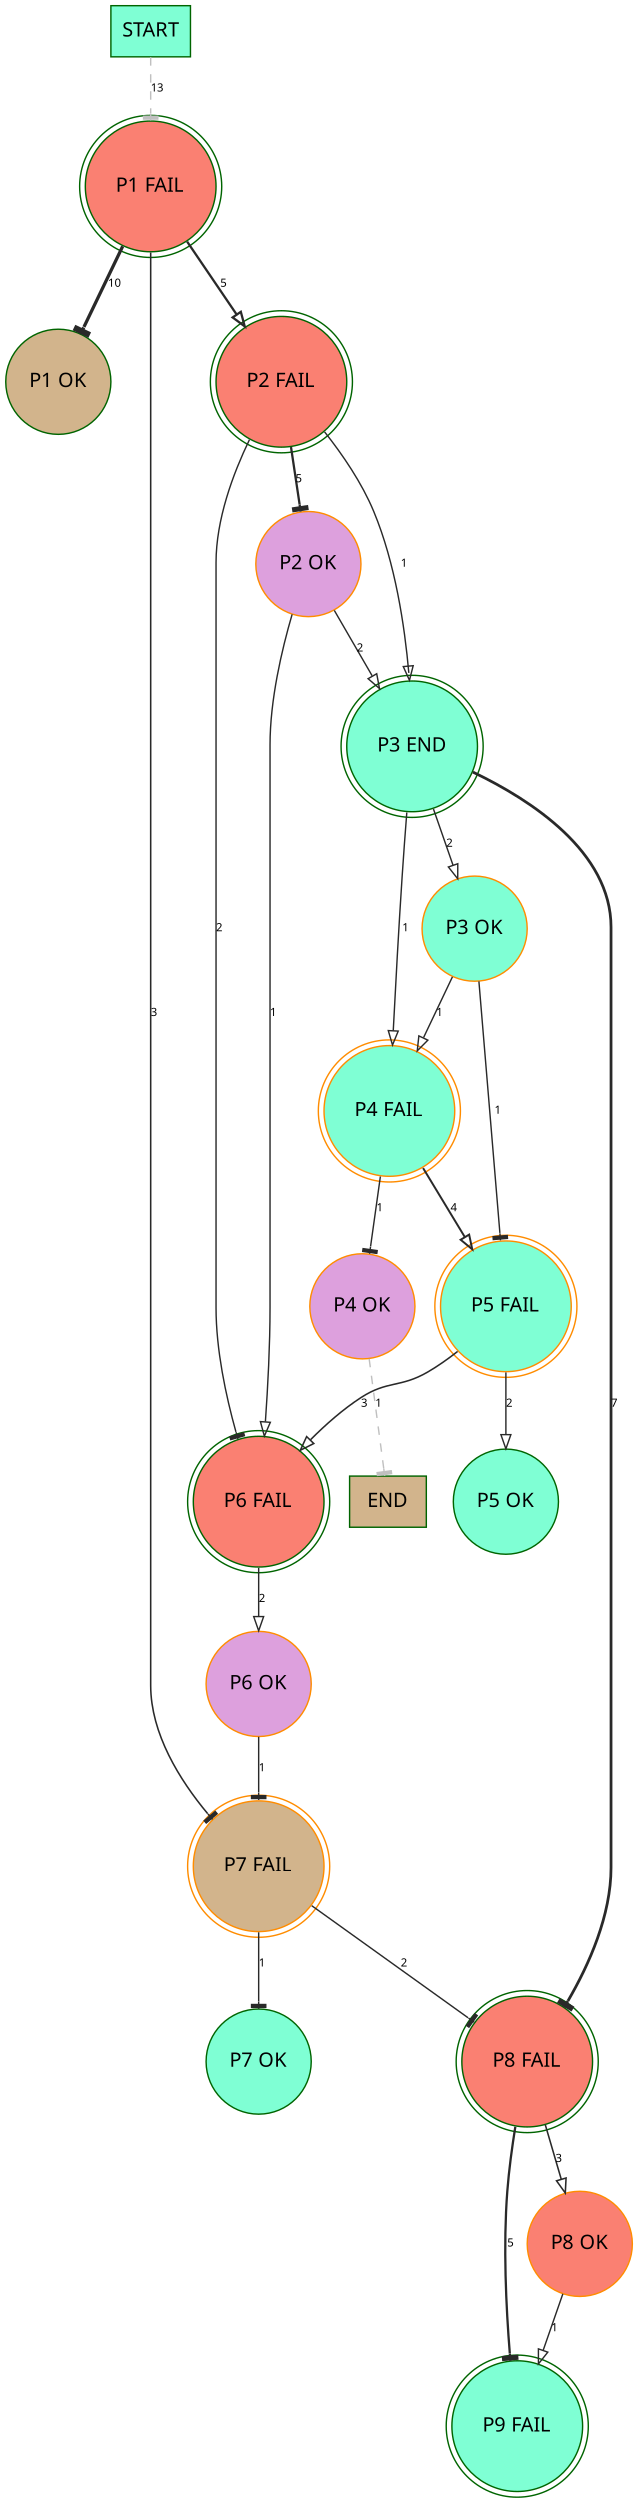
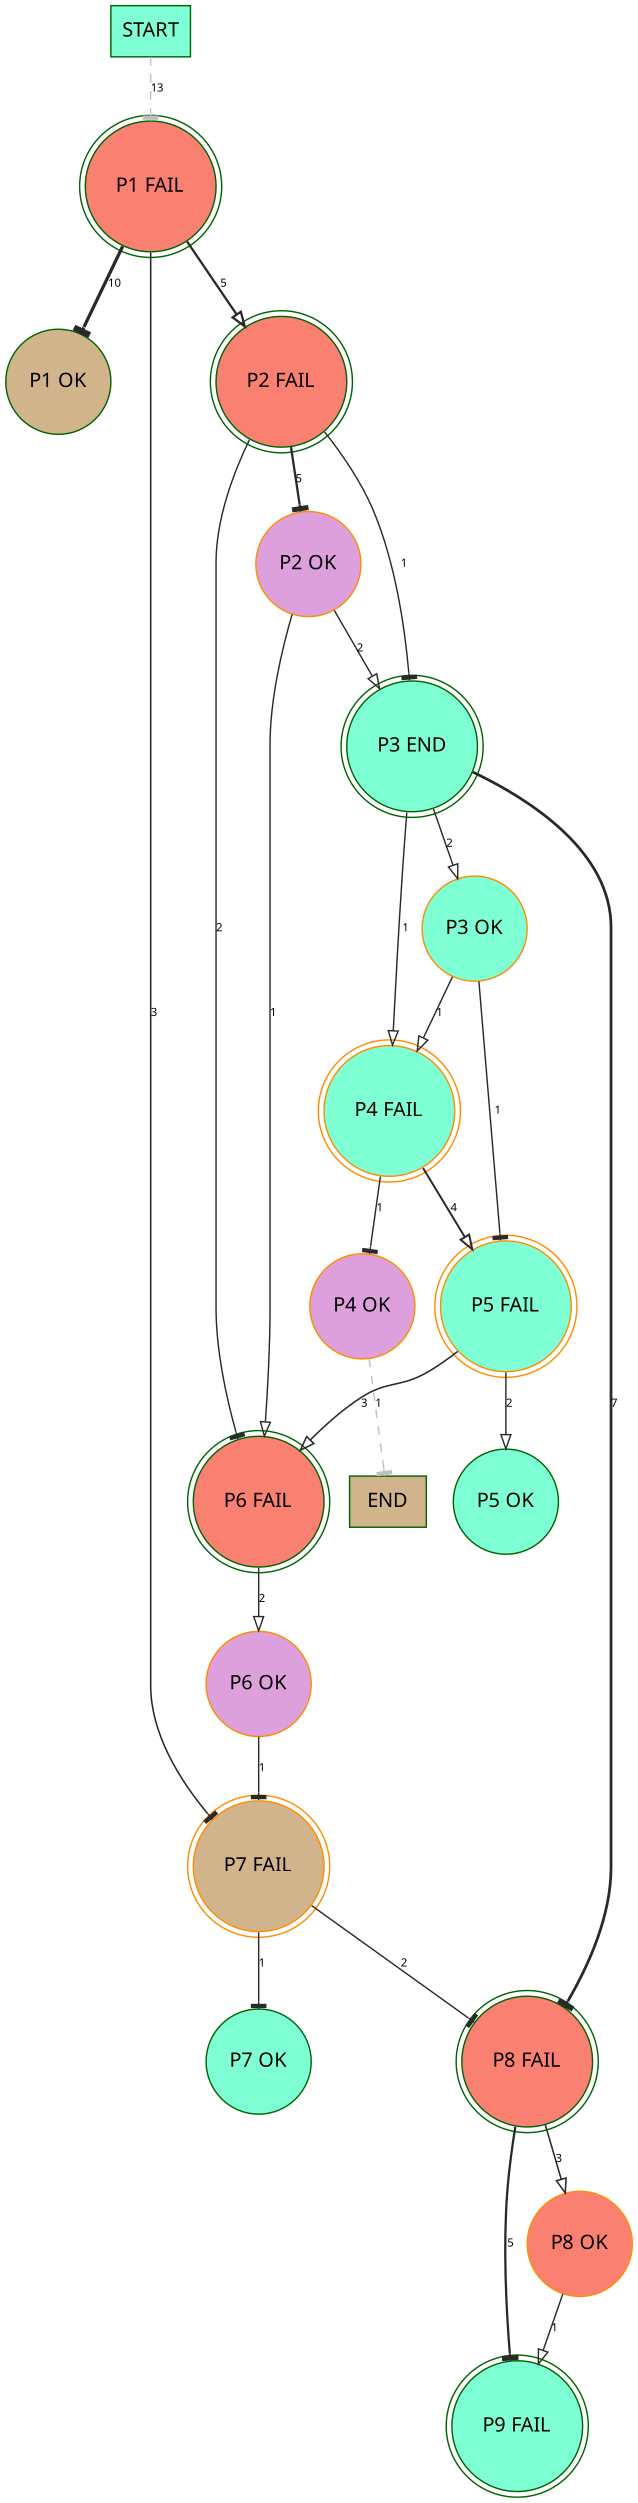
edge "P2 FAIL" -> "P3 END": arrowhead onormal -> tee
